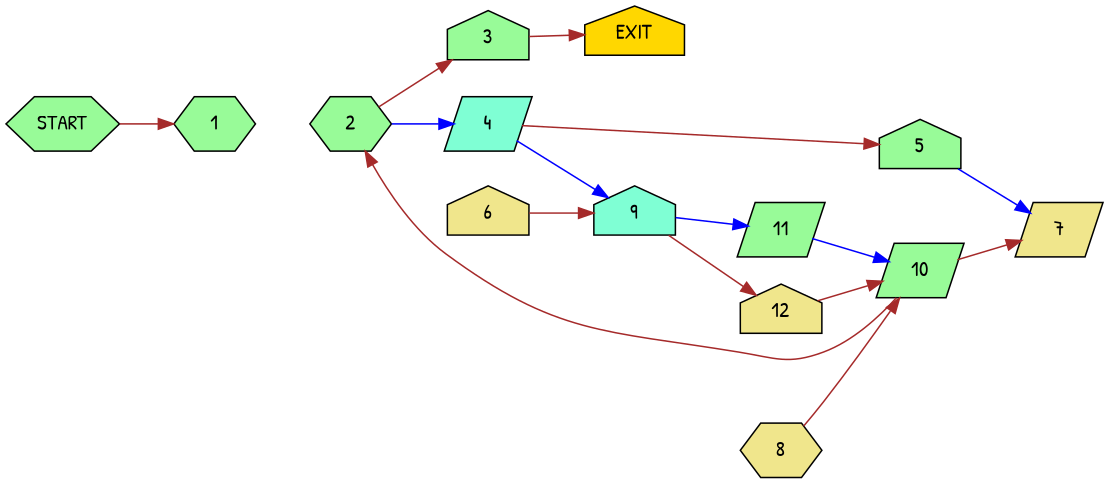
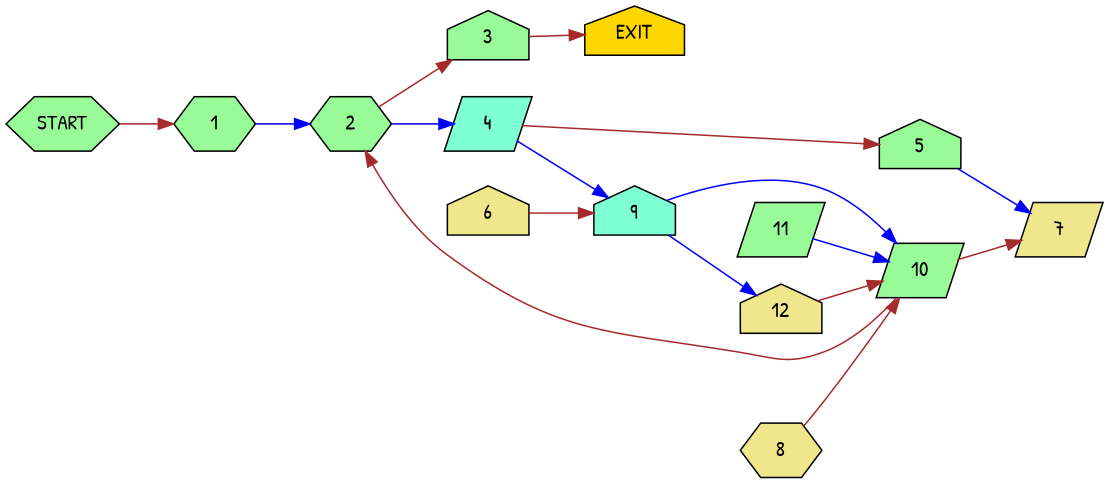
edge "1" -> "2": added
edge "9" -> "11": now "9" -> "10"
edge "9" -> "12": color brown -> blue
